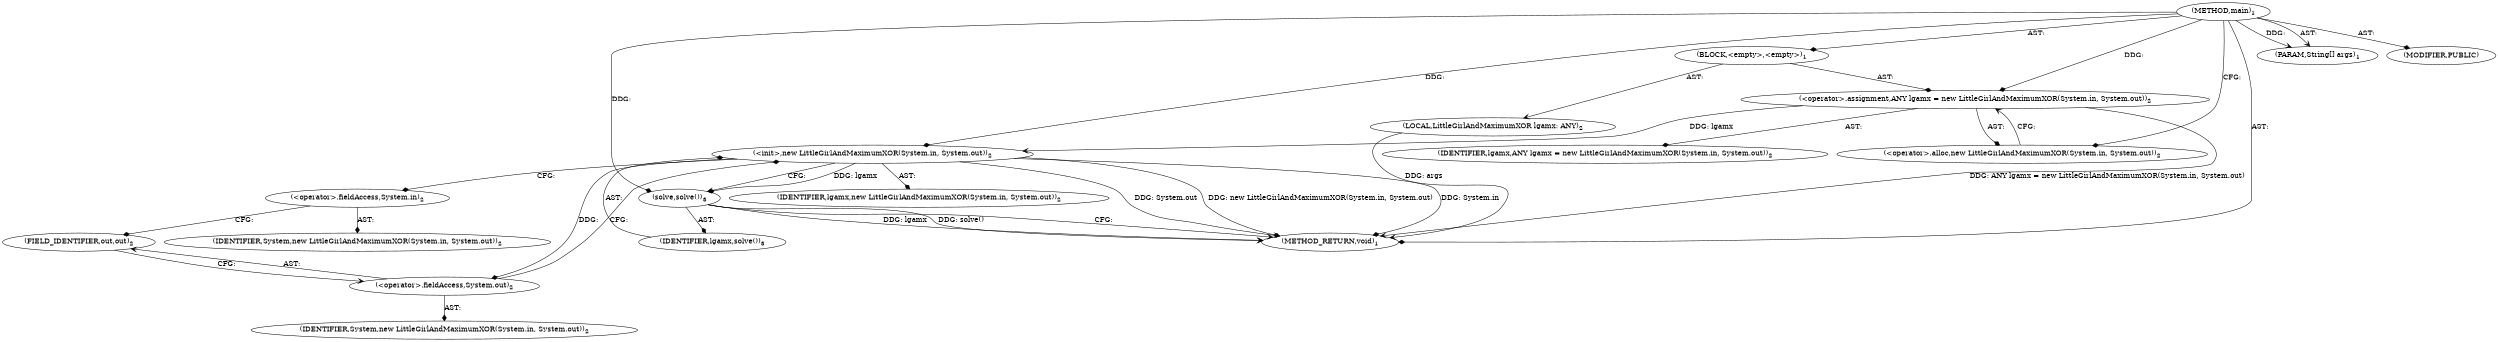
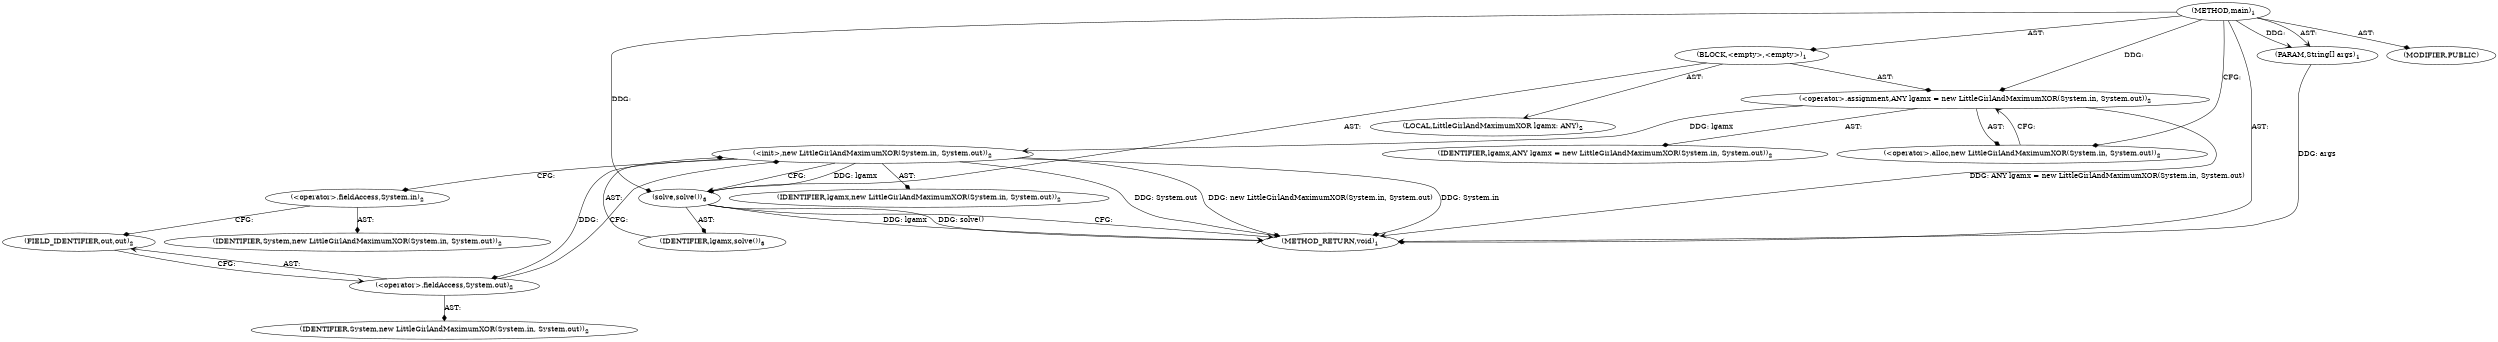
edge "(METHOD,main)" -> "(<init>,new LittleGirlAndMaximumXOR(System.in, System.out))": removed, label "DDG:"
edge "(BLOCK,<empty>,<empty>)" -> "(solve,solve())": added, label "AST:"
edge "(LOCAL,LittleGirlAndMaximumXOR lgamx: ANY)" -> "(METHOD_RETURN,void)": now "(PARAM,String[] args)" -> "(METHOD_RETURN,void)"
